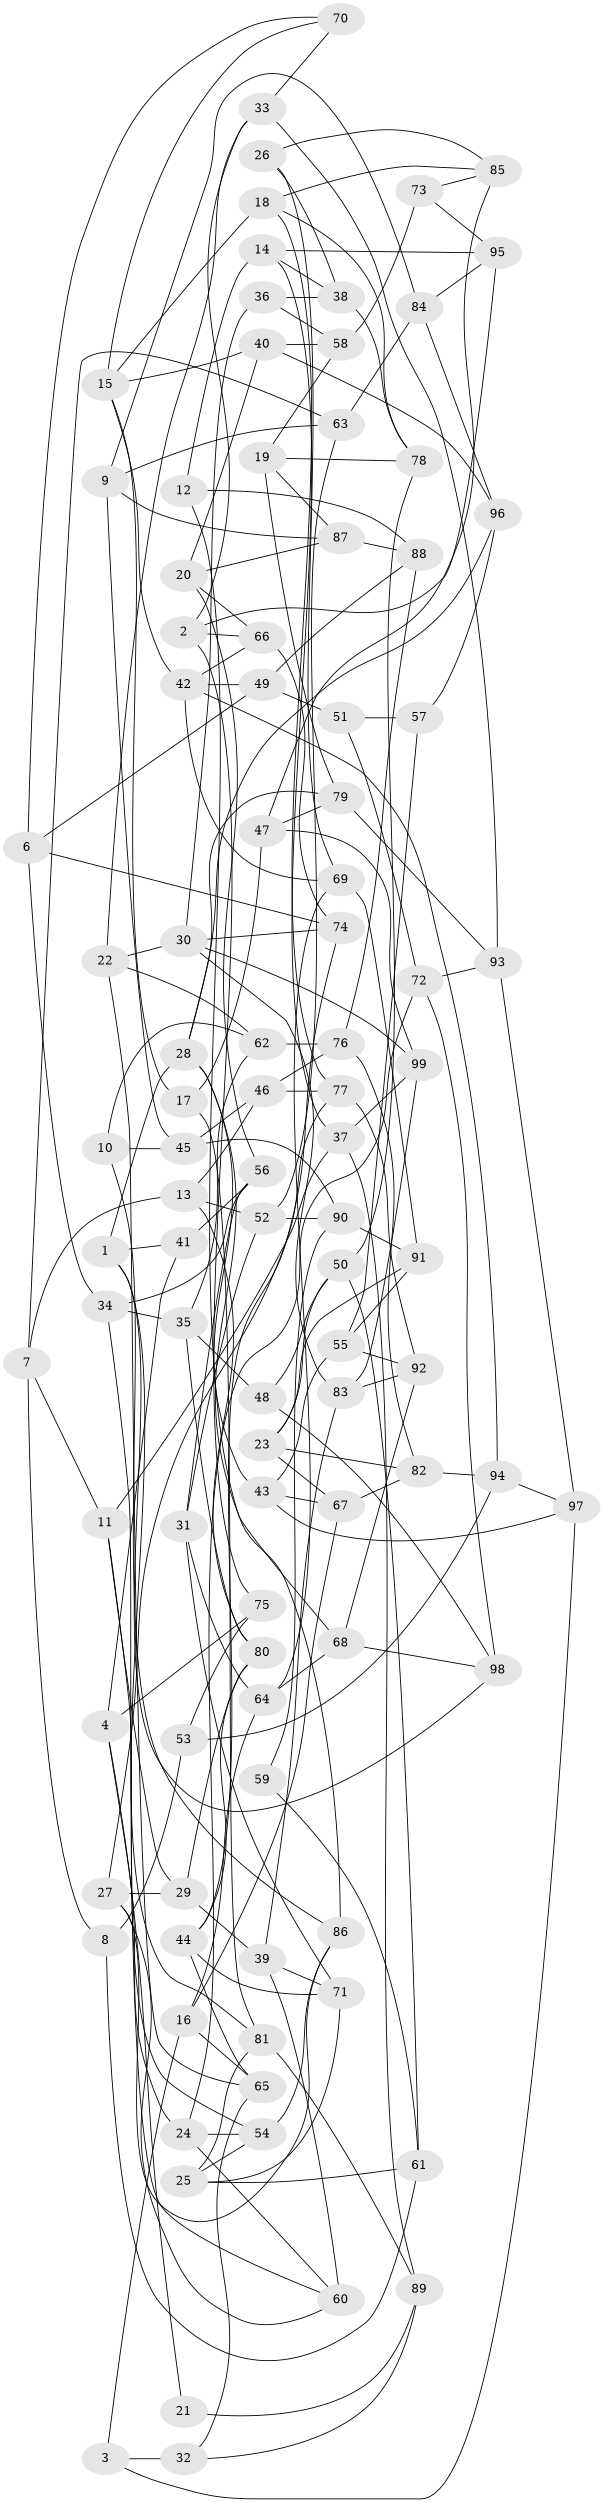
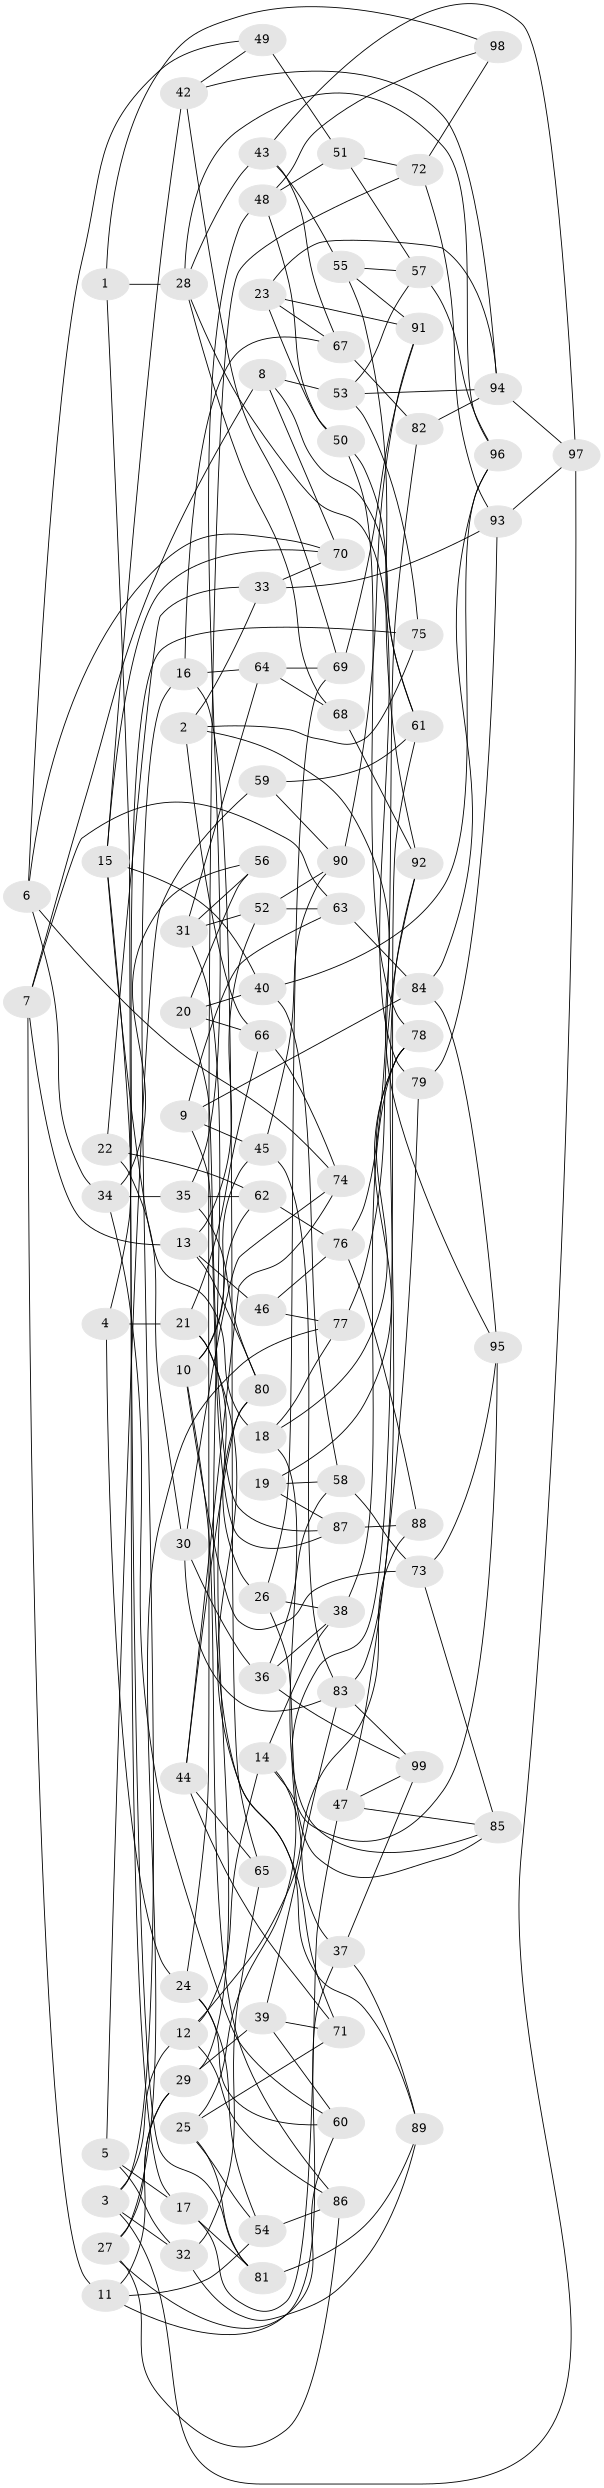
edge "51" -- "48": added
edge "57" -- "53": added
edge "8" -- "70": added
edge "88" -- "49": removed
edge "19" -- "79": removed
edge "66" -- "42": now "66" -- "21"
edge "30" -- "99": now "36" -- "99"
edge "46" -- "45": now "83" -- "45"
node "41": removed
edge "23" -- "82": now "23" -- "94"
edge "21" -- "26": added
edge "10" -- "73": added
edge "68" -- "98": removed
edge "22" -- "65": removed
edge "12" -- "3": added
node "5": added
